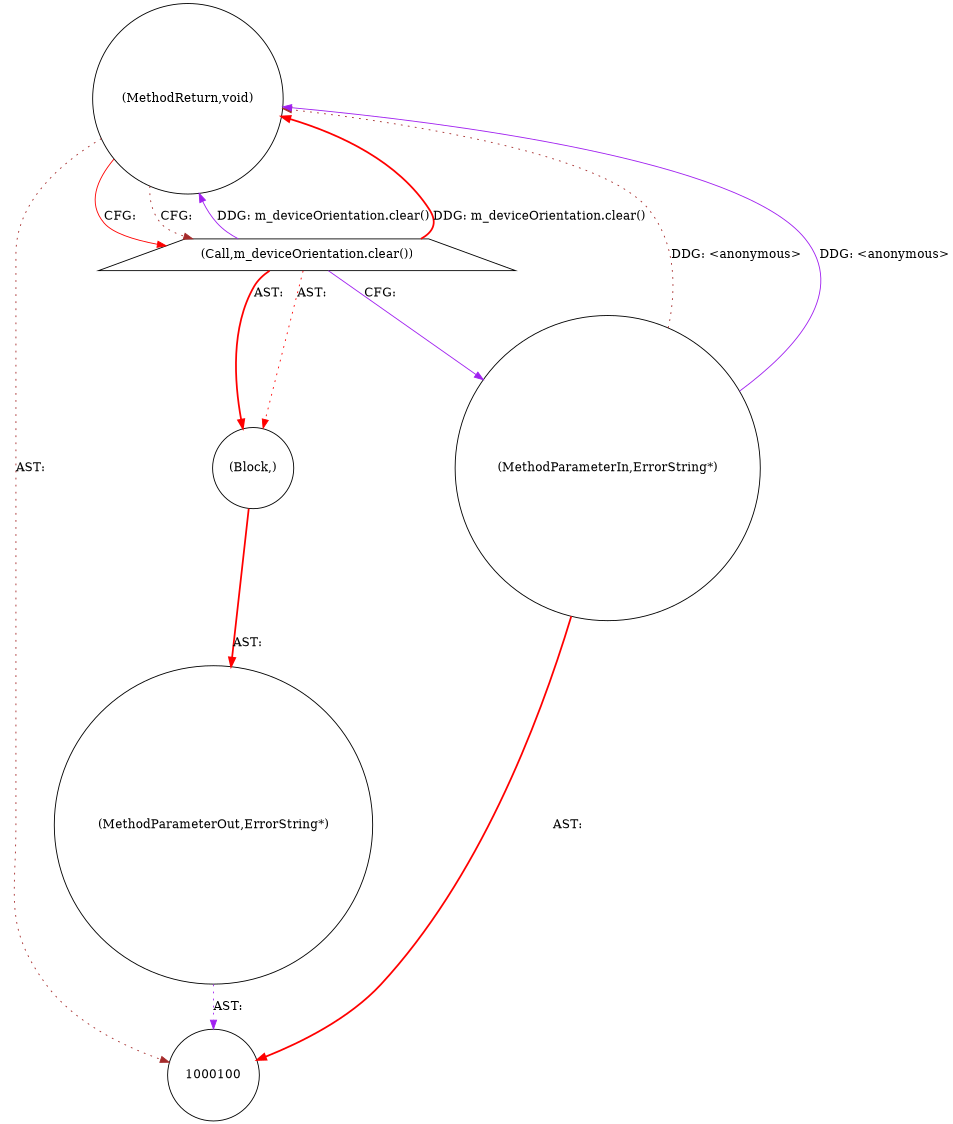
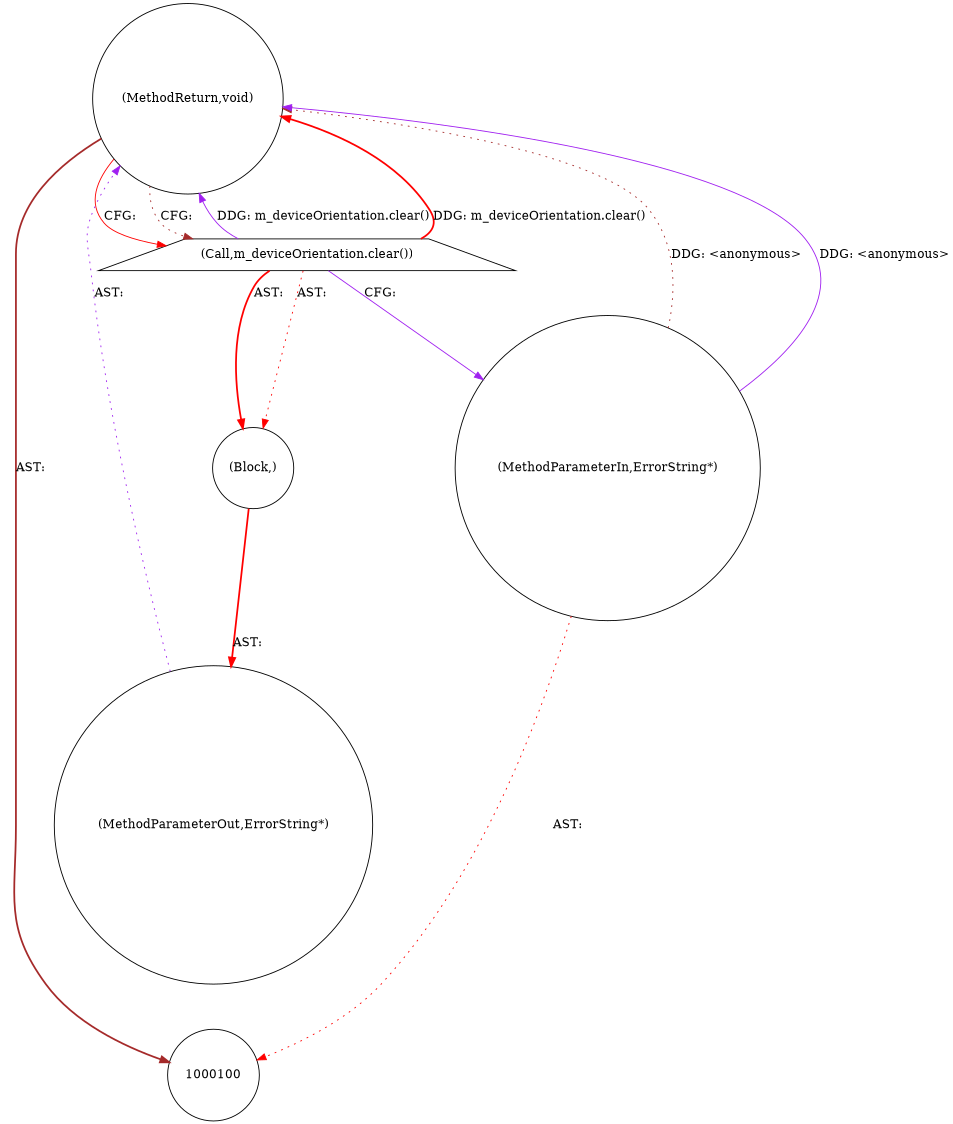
edge "(MethodReturn,void)" -> "1000100": style dotted -> bold
edge "(MethodParameterIn,ErrorString*)" -> "1000100": style bold -> dotted
edge "(MethodParameterOut,ErrorString*)" -> "1000100": now "(MethodParameterOut,ErrorString*)" -> "(MethodReturn,void)"
